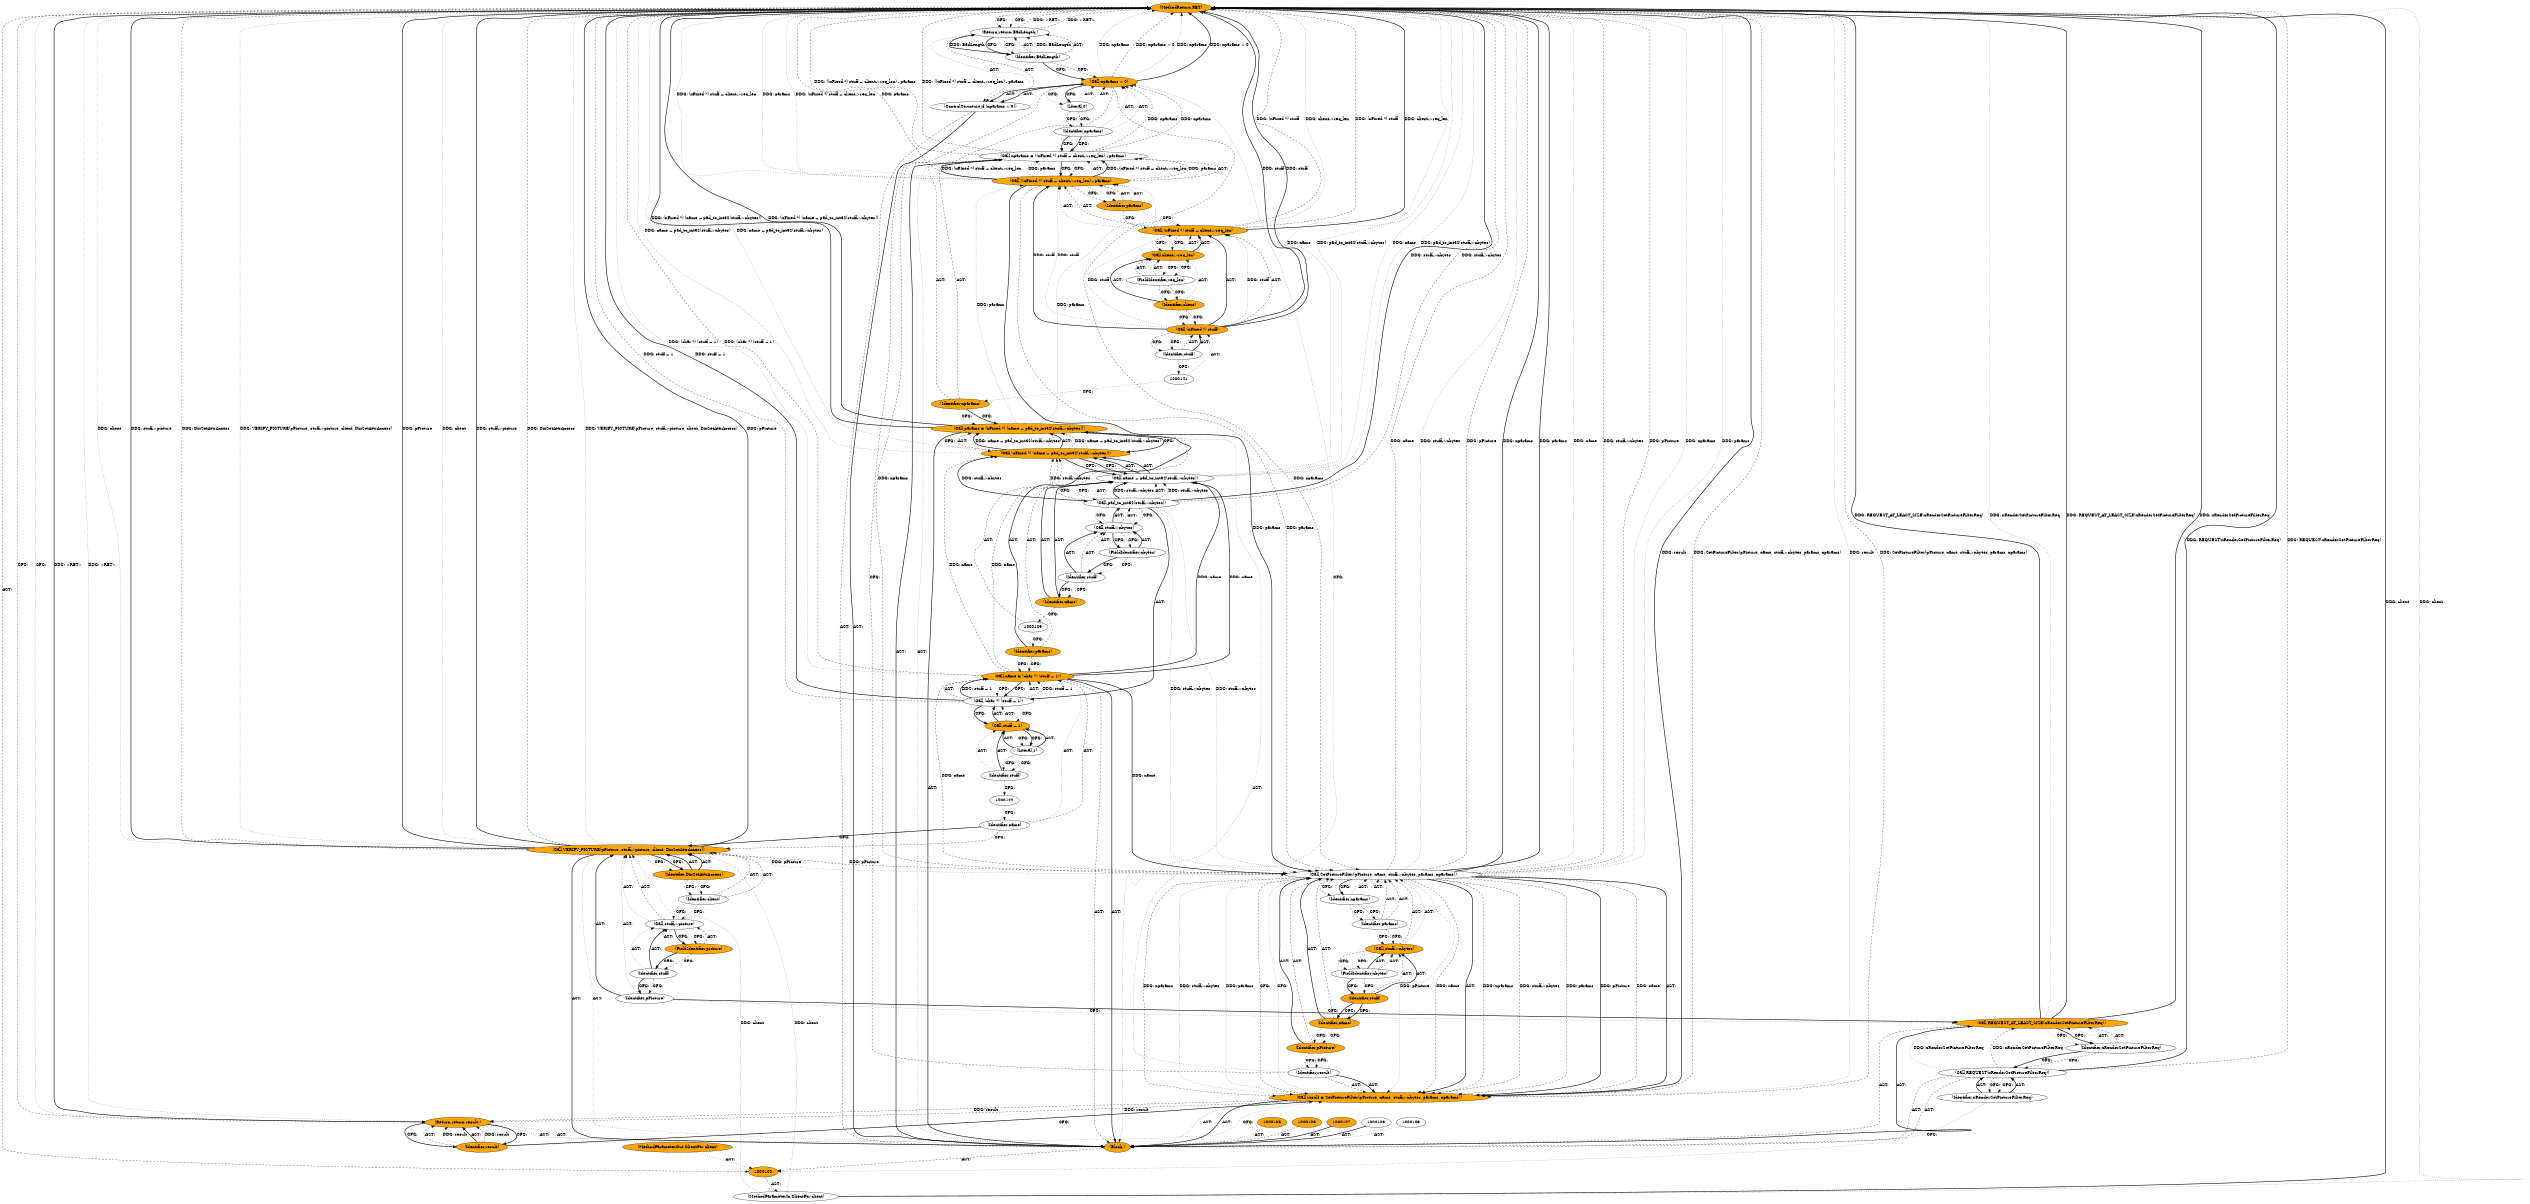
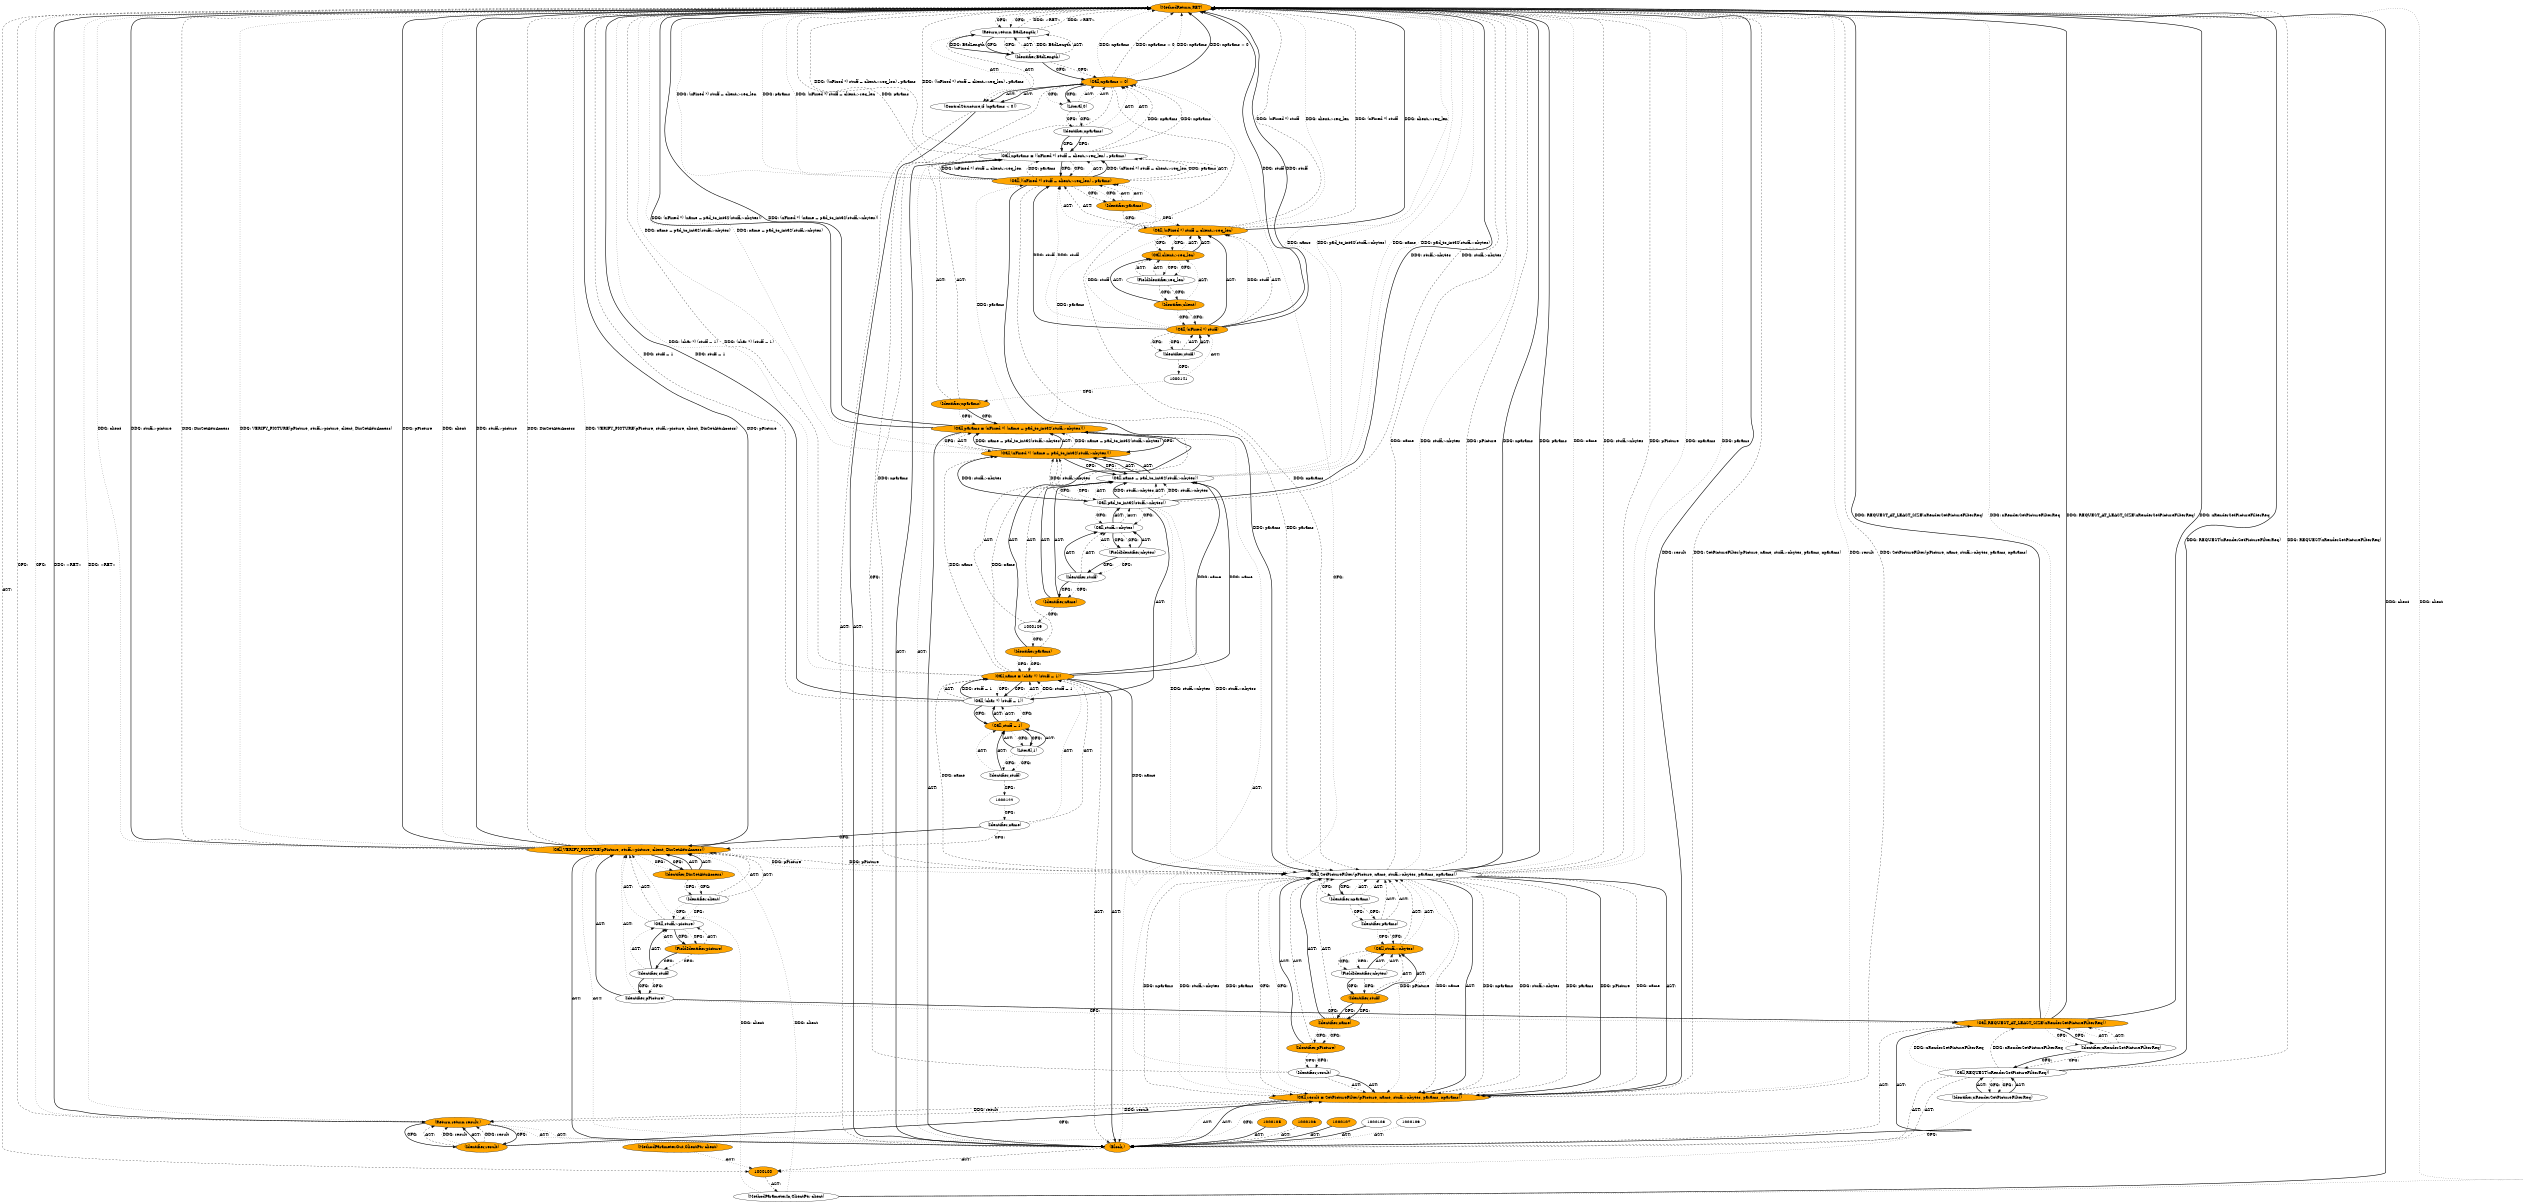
edge "1000105" -> "(Block,)": style dotted -> bold
